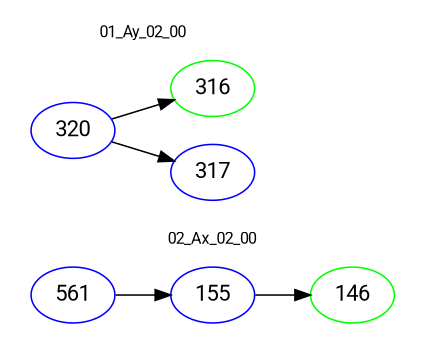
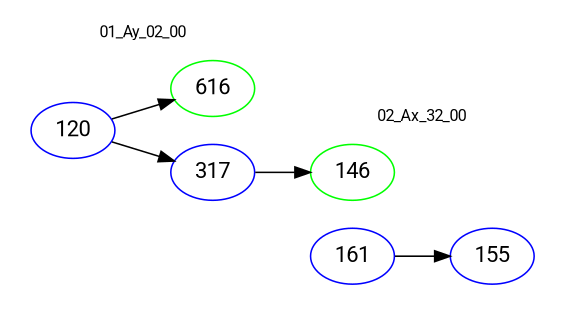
node "316": label "316" -> "616"
node "320": label "320" -> "120"
cluster "02_Ax_02_00": label "02_Ax_02_00" -> "02_Ax_32_00"
node "561": label "561" -> "161"
edge "155" -> "146": now "317" -> "146"
